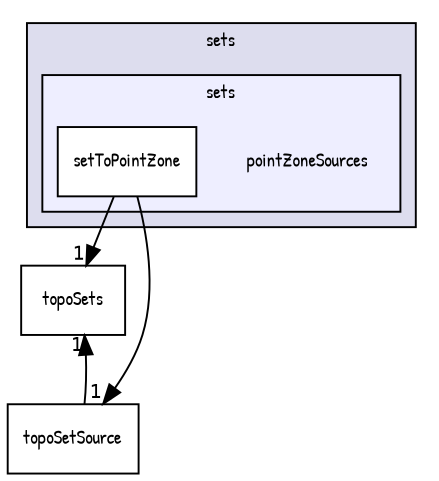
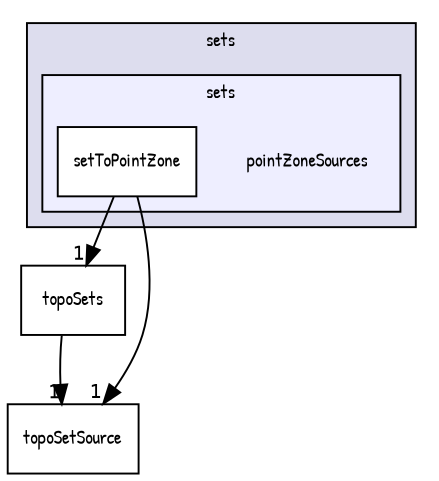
edge "topoSetSource" -> "topoSets": reversed
